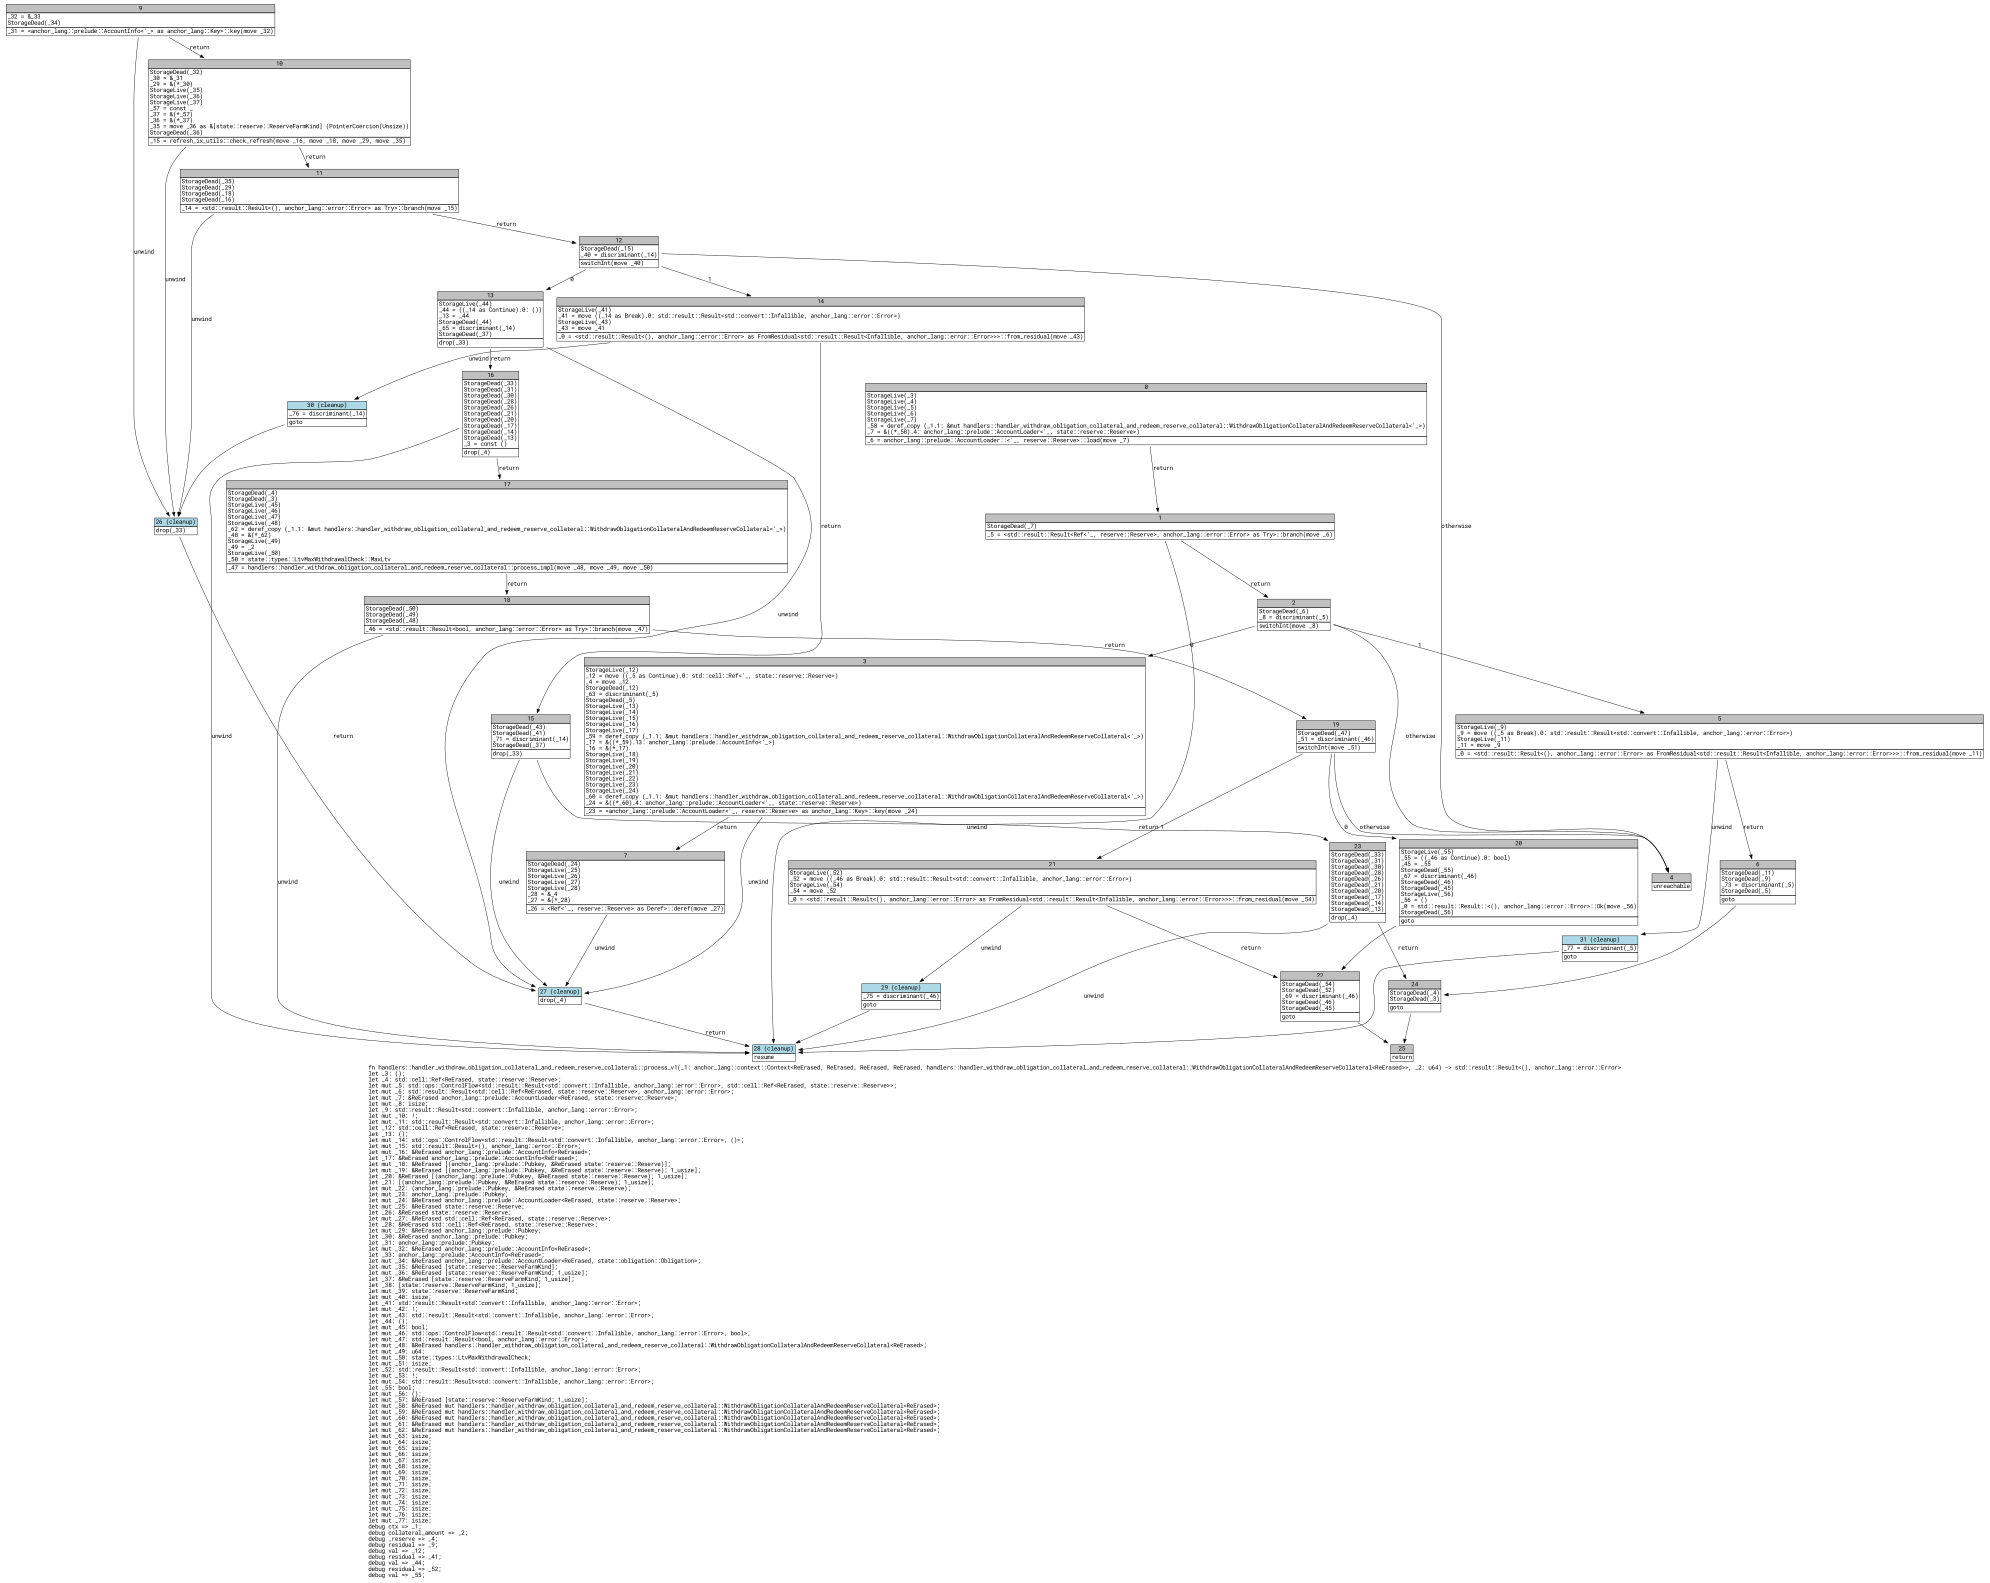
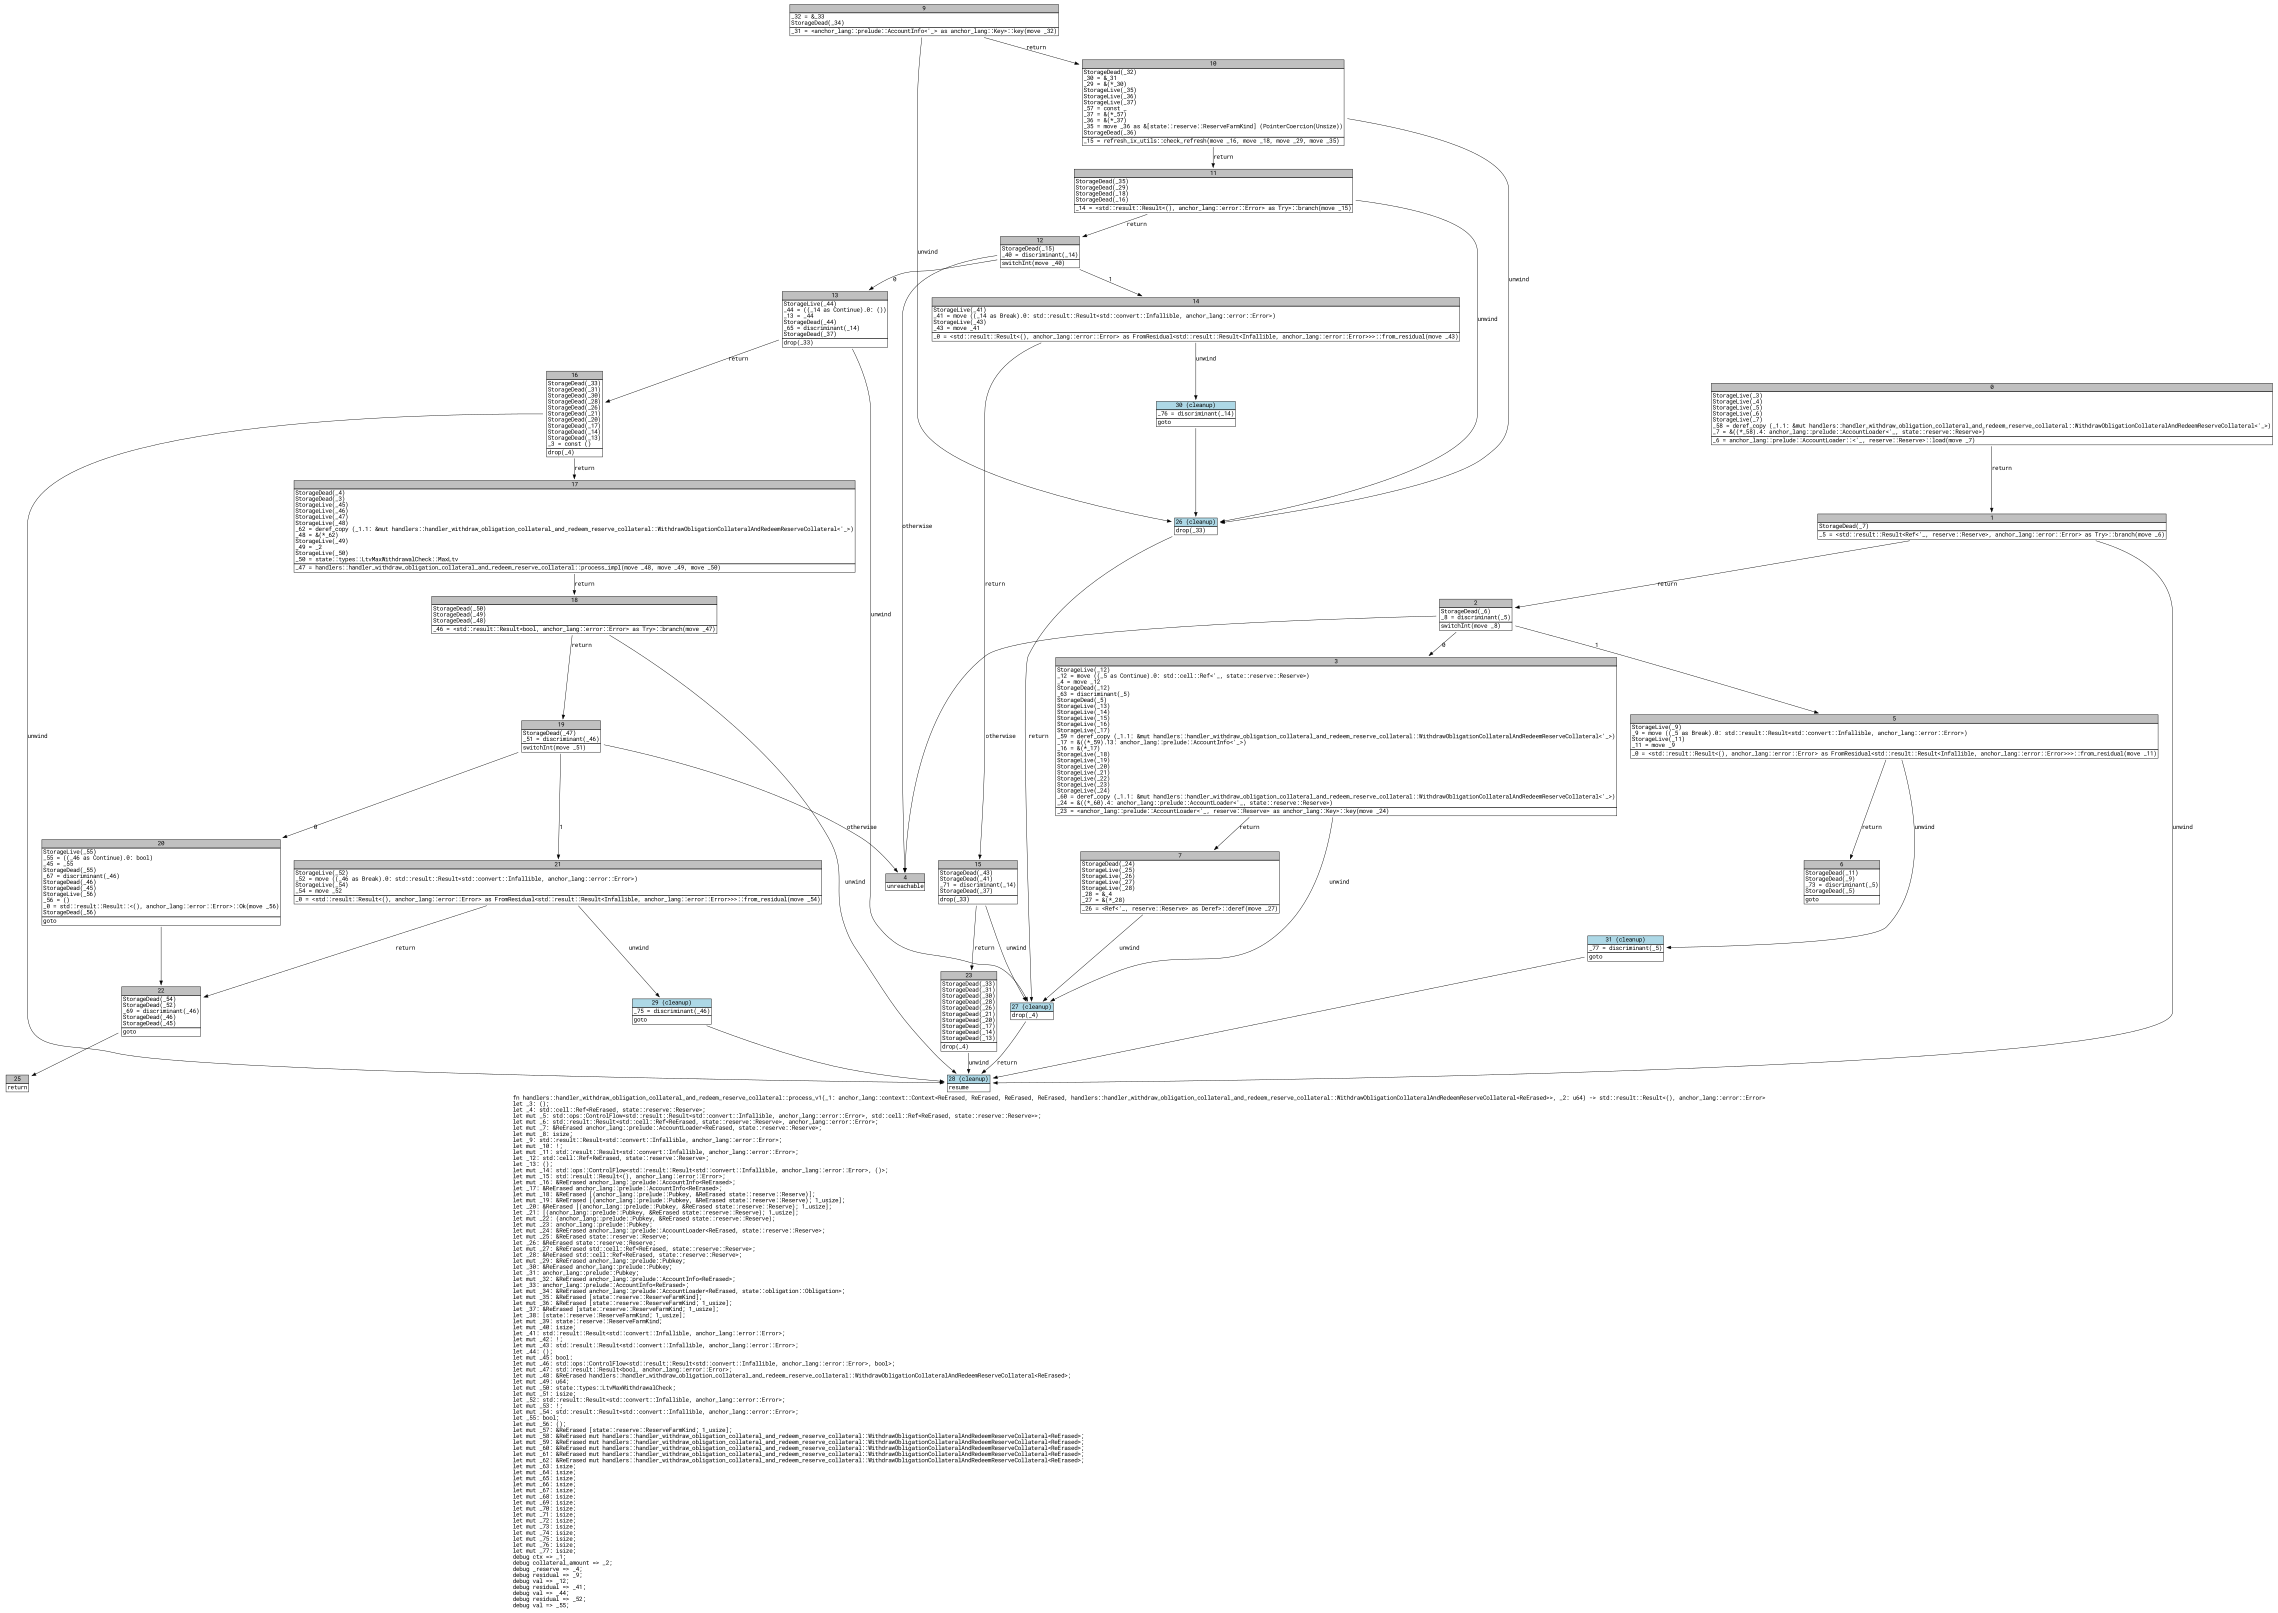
node "24": removed
